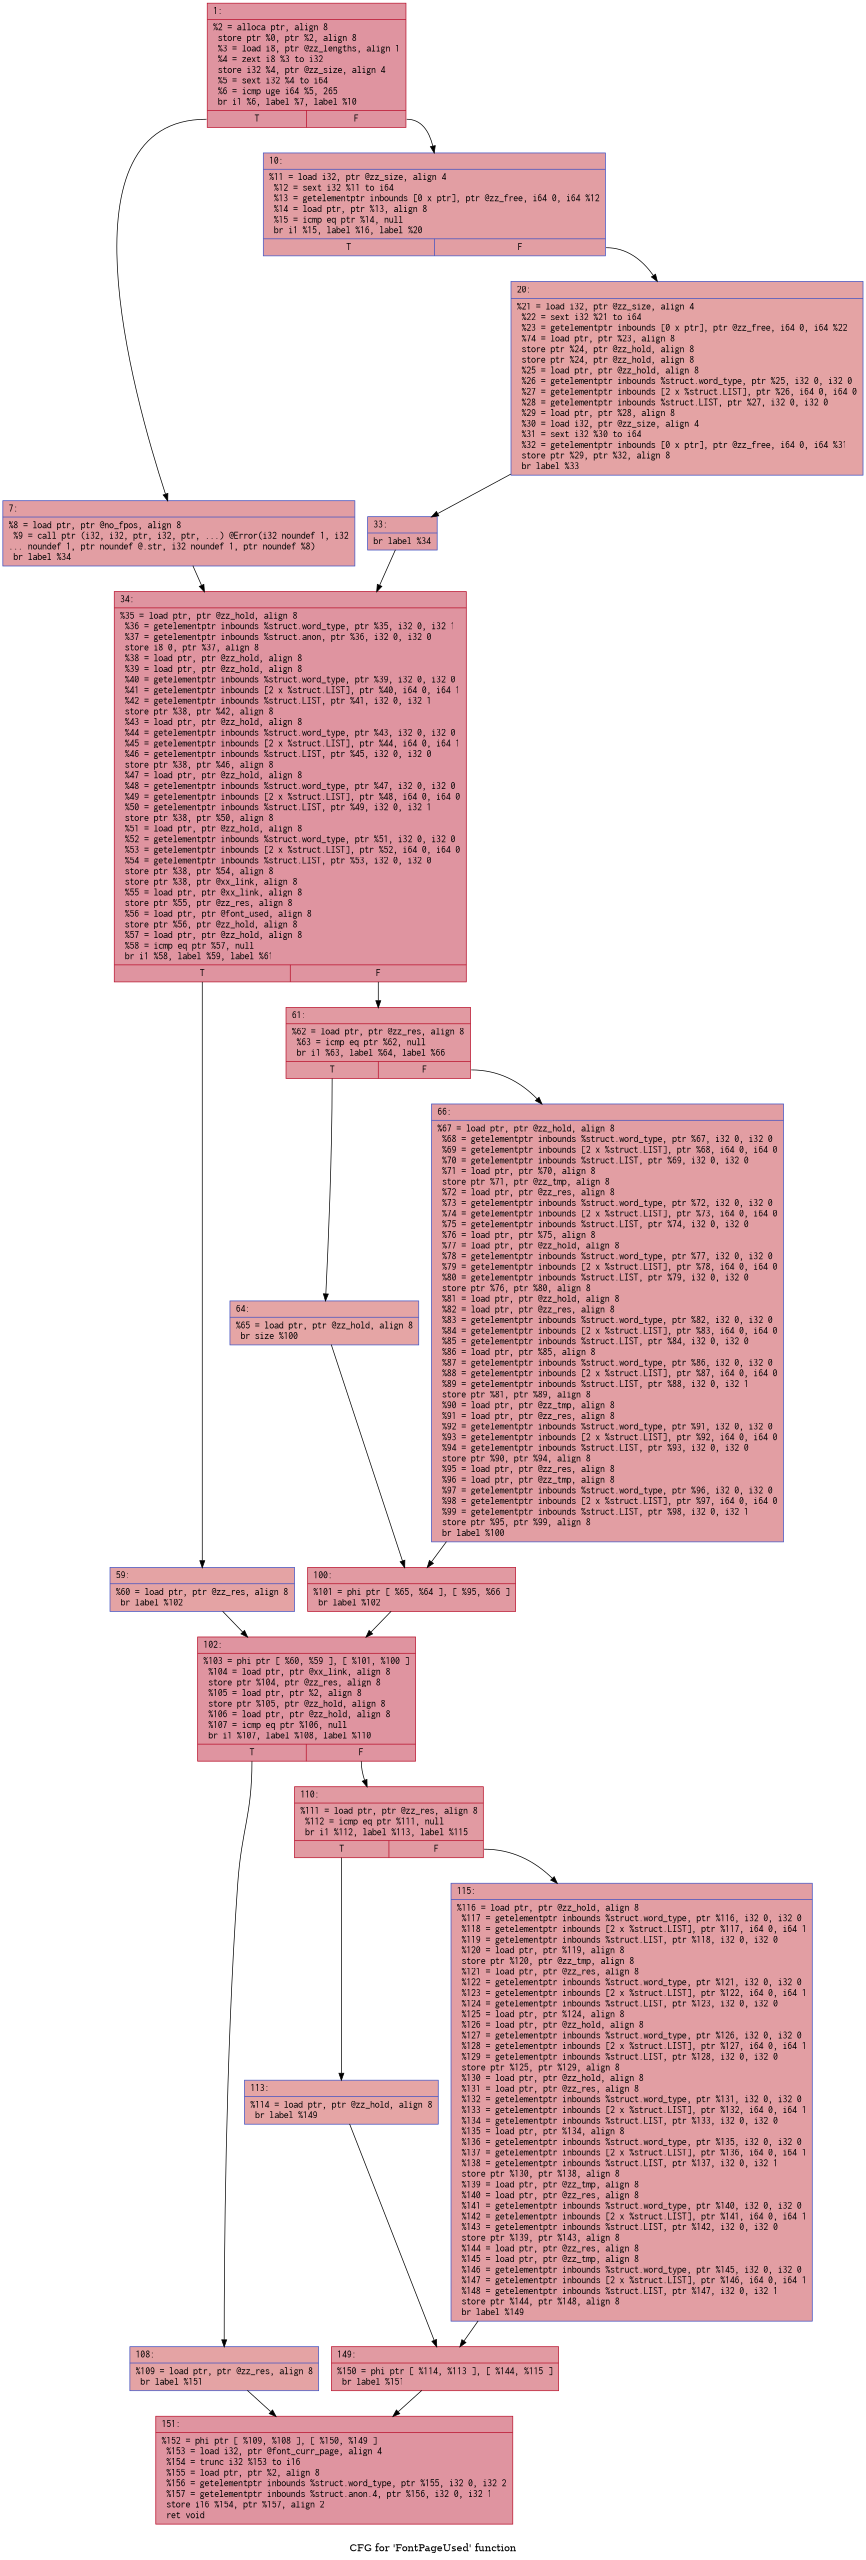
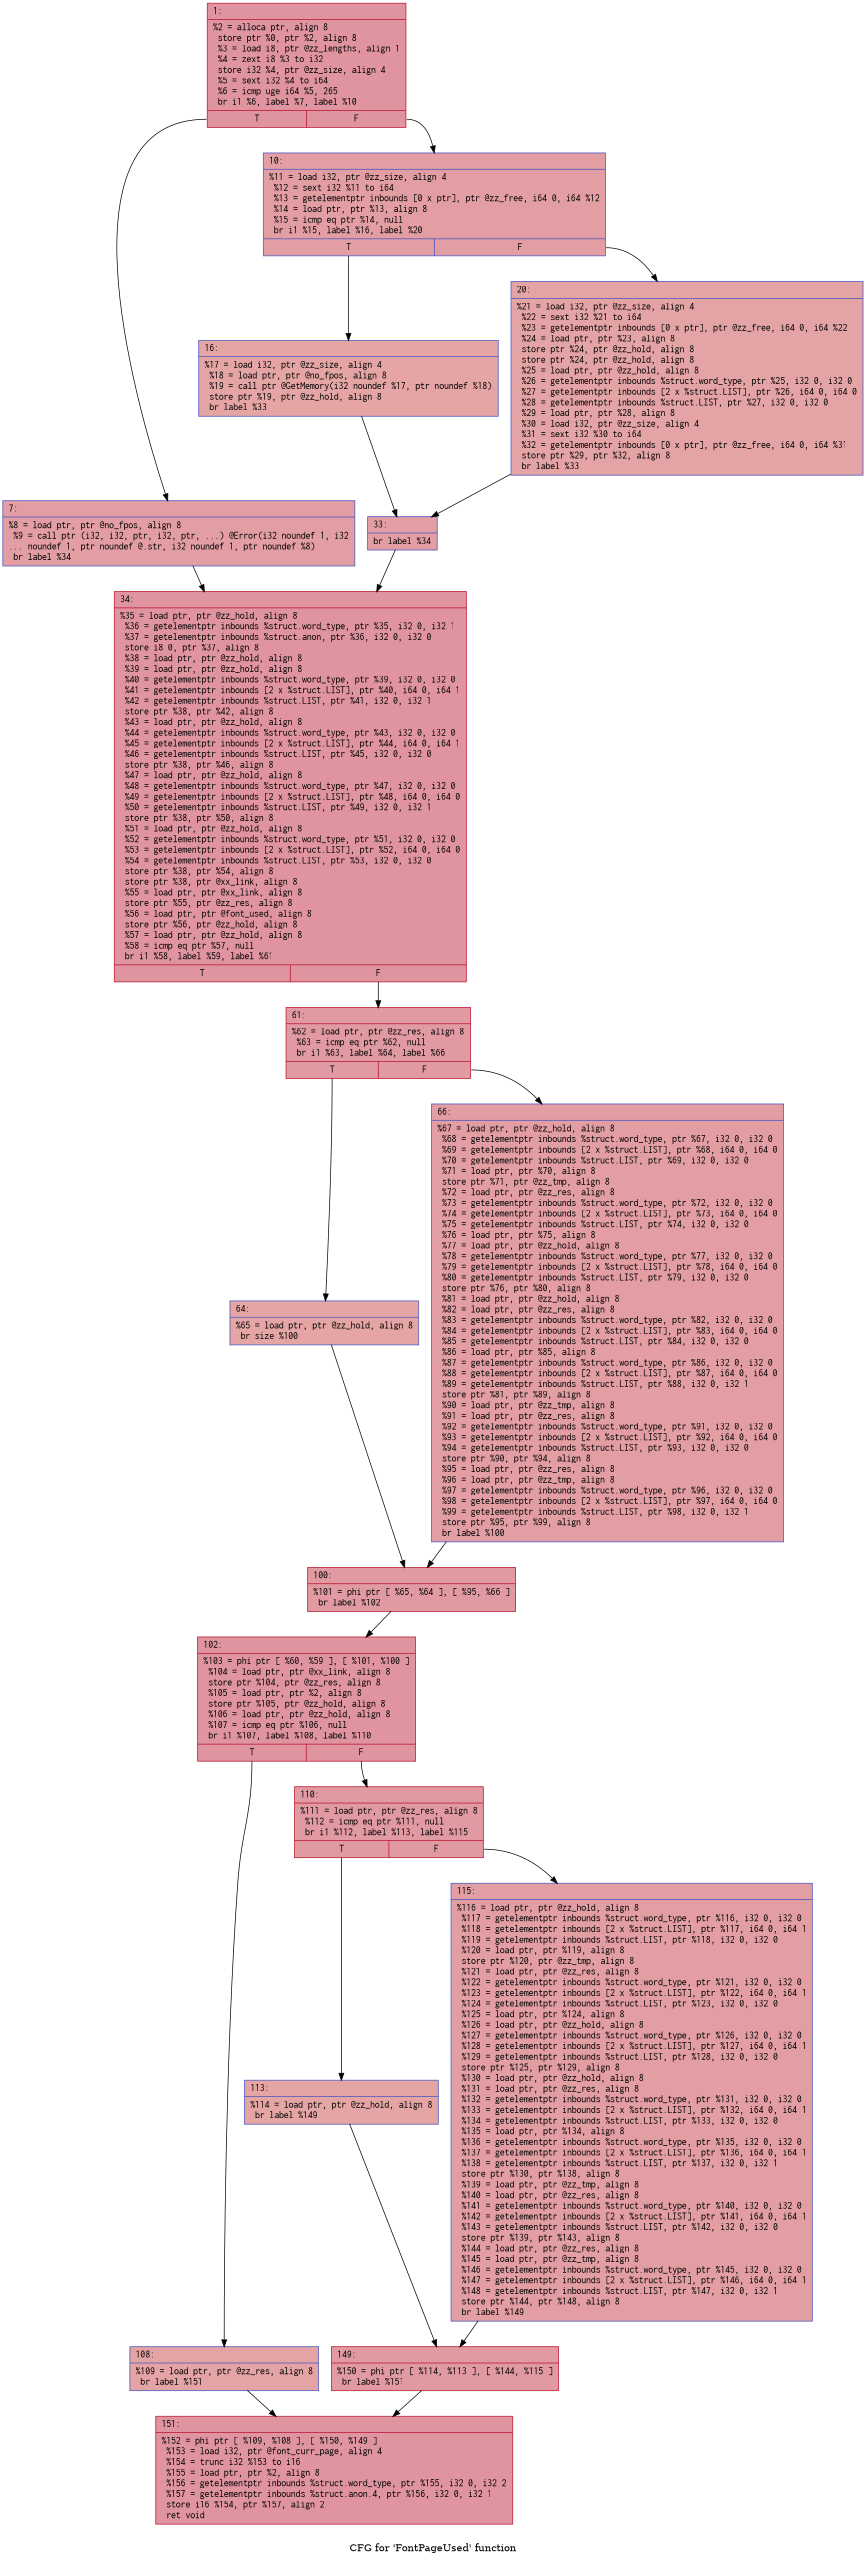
node "20:": text "%74 = load ptr, ptr %23, align 8" -> "%24 = load ptr, ptr %23, align 8"
node "16:": added
node "59:": removed
